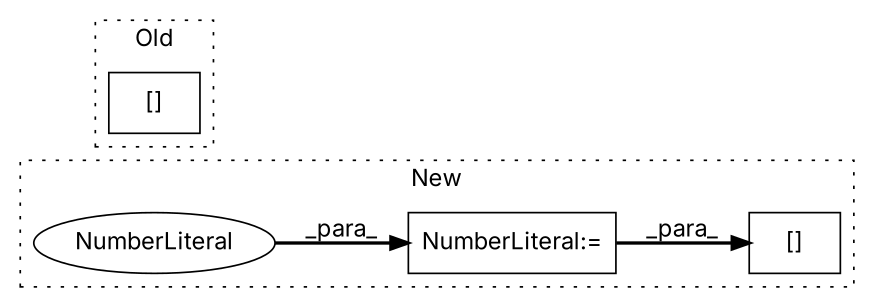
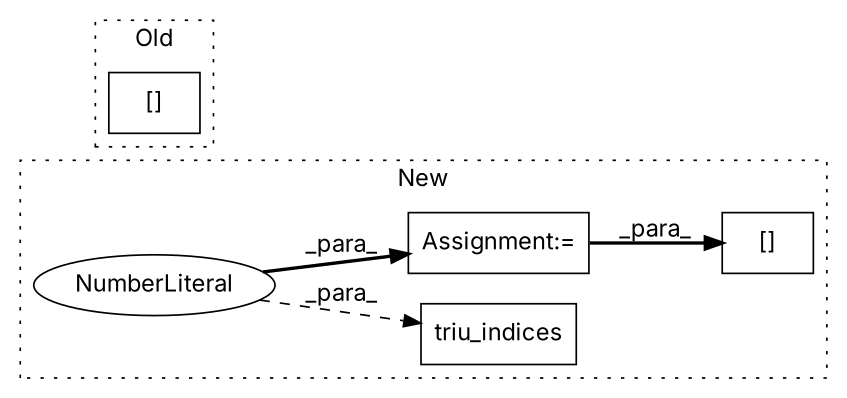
node "NumberLiteral:=": label "NumberLiteral:=" -> "Assignment:="
node "triu_indices": added
